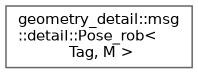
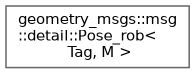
node "geometry_detail::msg ::detail::Pose_rob< Tag, M >": label "geometry_detail::msg ::detail::Pose_rob< Tag, M >" -> "geometry_msgs::msg ::detail::Pose_rob< Tag, M >"
